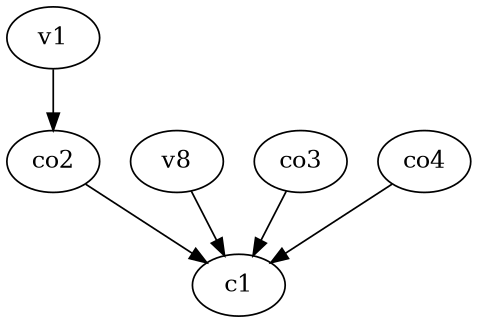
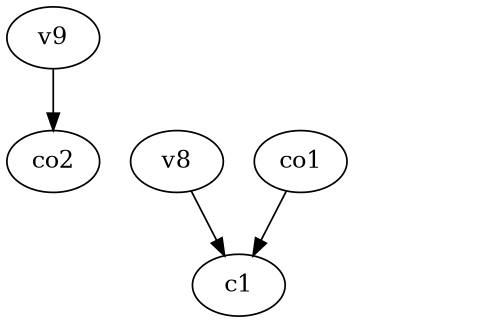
node "v1": label "v1" -> "v9"
node "co3": label "co3" -> "co1"
node "co4": removed
edge "co2" -> "c1": removed
